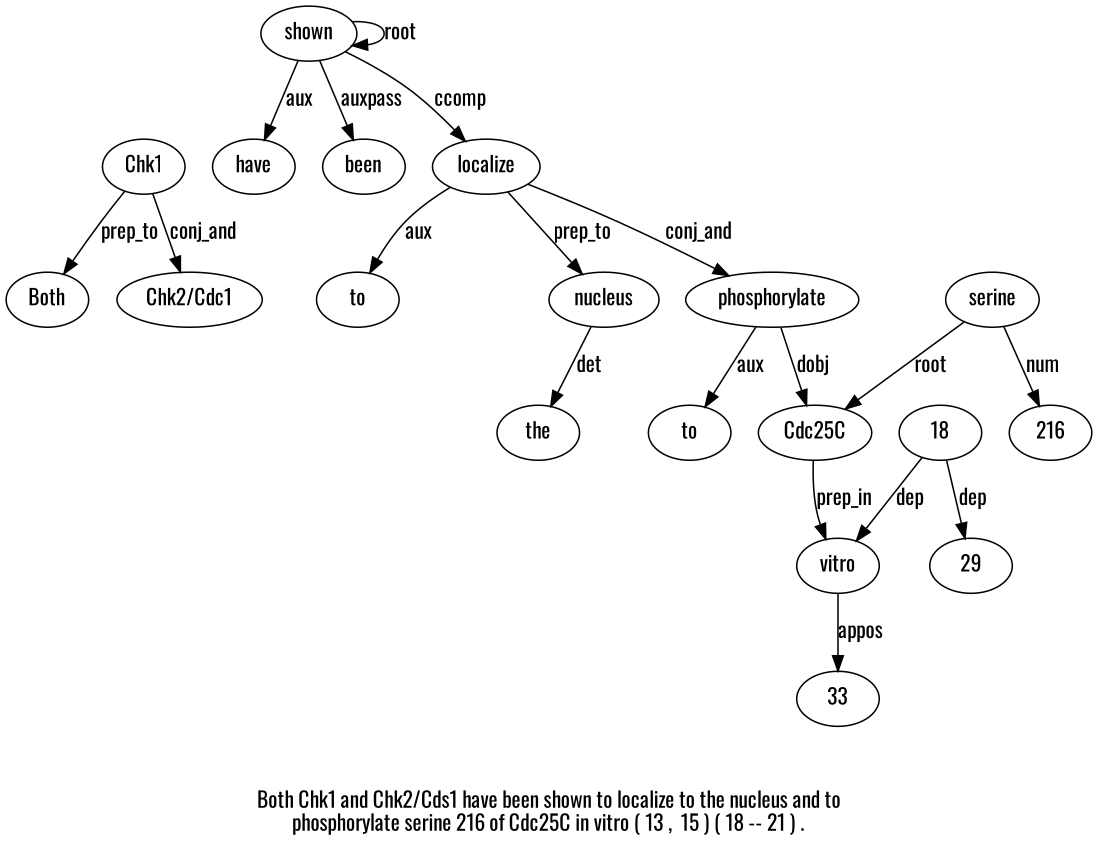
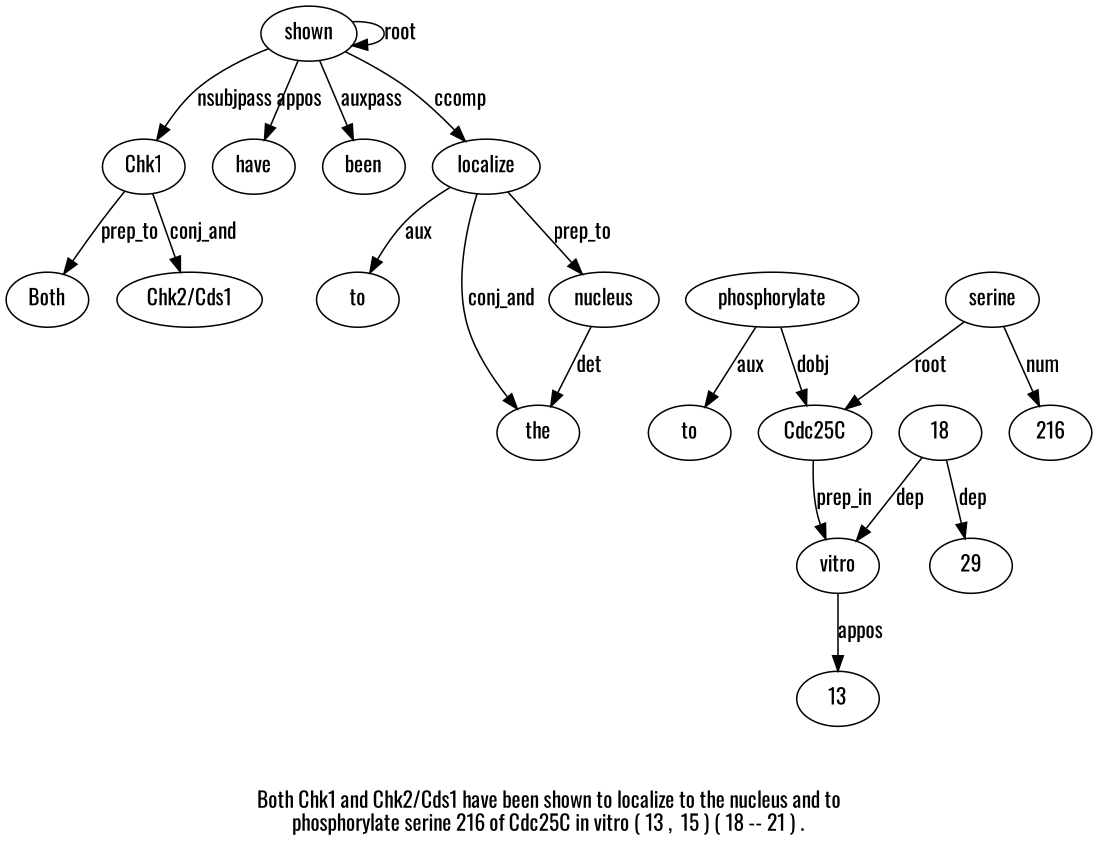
edge "shown" -> "Chk1": added, label "nsubjpass"
edge "shown" -> "have": label "aux" -> "appos"
edge "localize" -> "phosphorylate": now "localize" -> "the"
node "Chk2/Cdc1": label "Chk2/Cdc1" -> "Chk2/Cds1"
node "33": label "33" -> "13"
